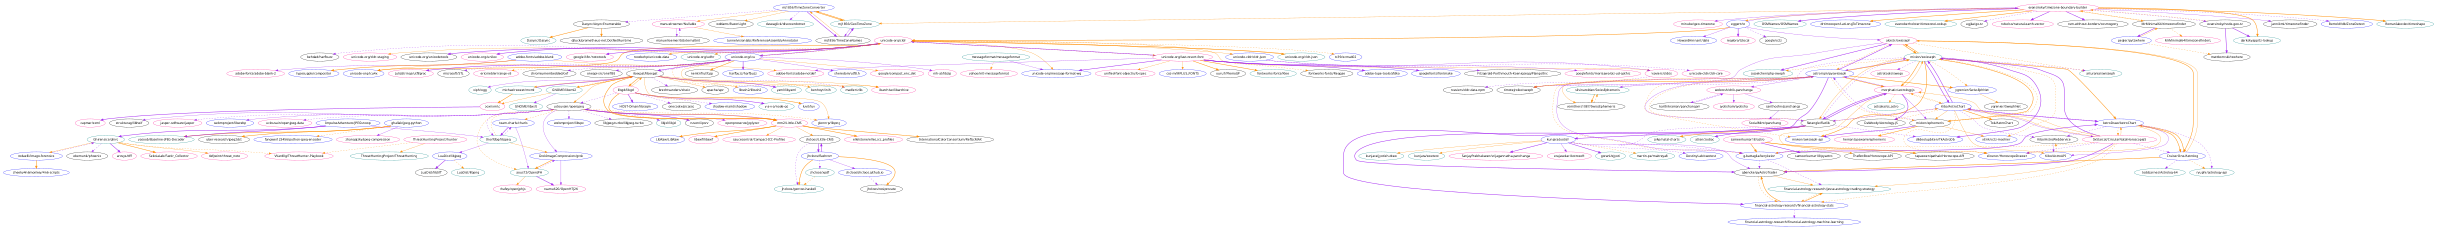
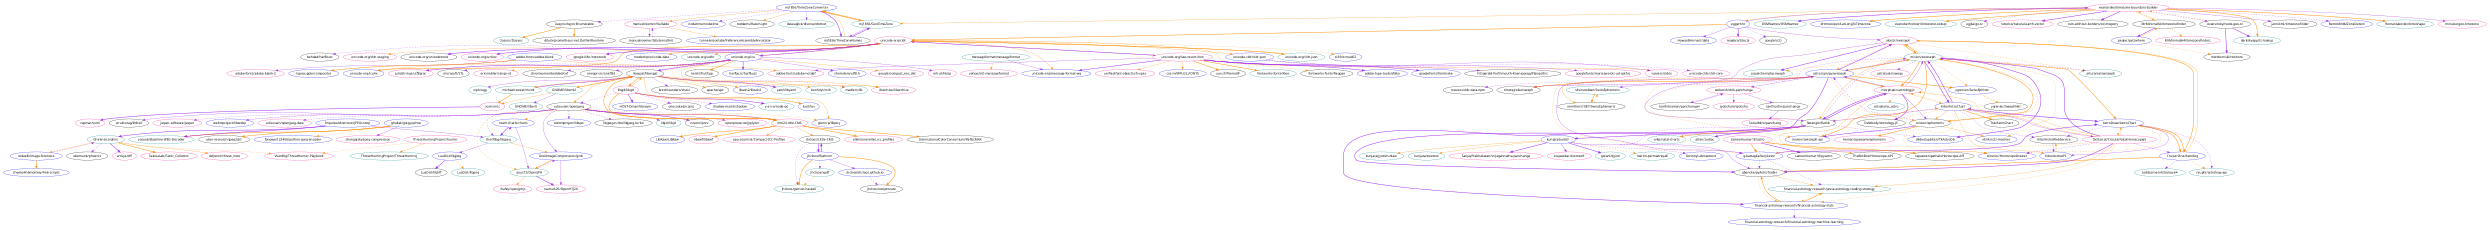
node "nodatime/nodatime": added
edge "morphatic/astrologyjs" -> "mivion/swisseph": color darkorange -> purple
edge "AstroDraw/AstroChart" -> "slissner/HoroscopeDrawer": style solid -> dashed
